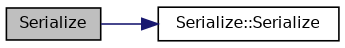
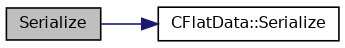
node "Serialize::Serialize": label "Serialize::Serialize" -> "CFlatData::Serialize"
